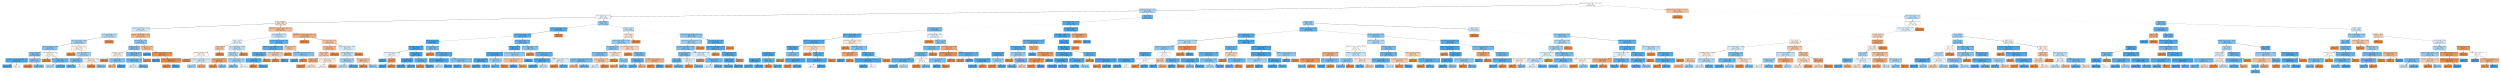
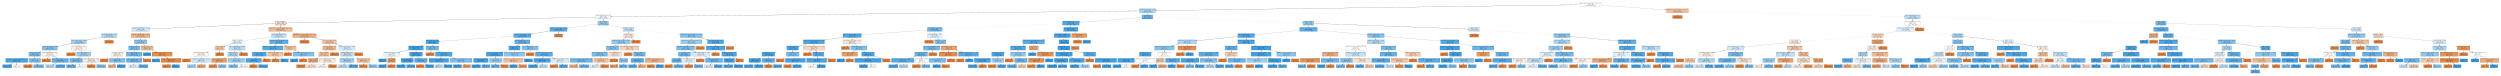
node "gini = 0.234 samples = 170 value = [23, 147]": fillcolor #399de5d7 -> #e5813977
